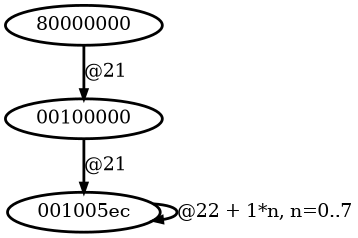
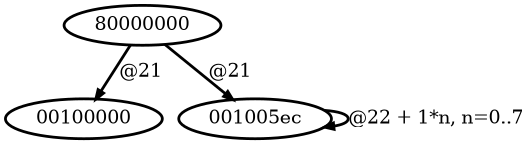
edge "00100000" -> "001005ec": now "80000000" -> "001005ec"
